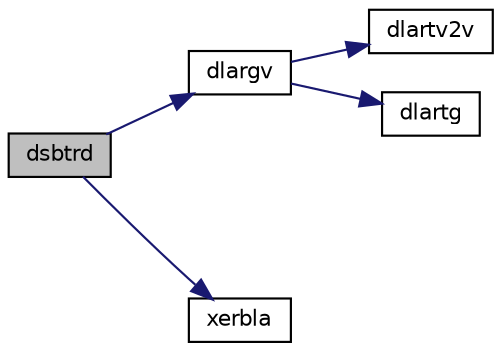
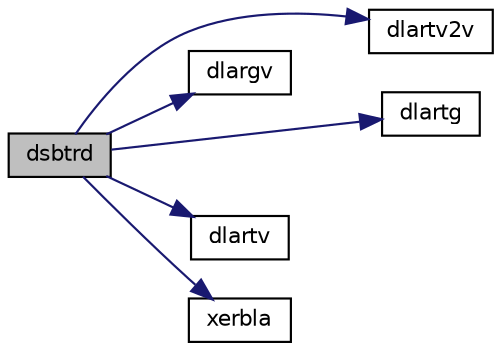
edge "dlargv" -> "dlartv2v": now "dsbtrd" -> "dlartv2v"
edge "dlargv" -> "dlartg": now "dsbtrd" -> "dlartg"
node "dlartv": added
